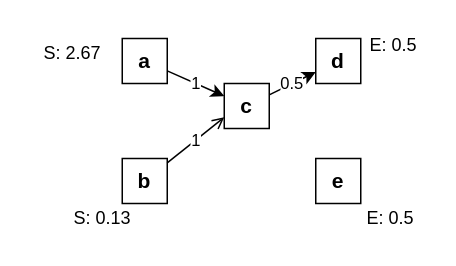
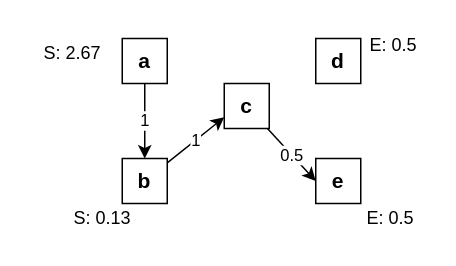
edge "a" -> "c": now "a" -> "b"
edge "c" -> "d": now "c" -> "e"
edge "b" -> "c": arrowhead open -> classic
